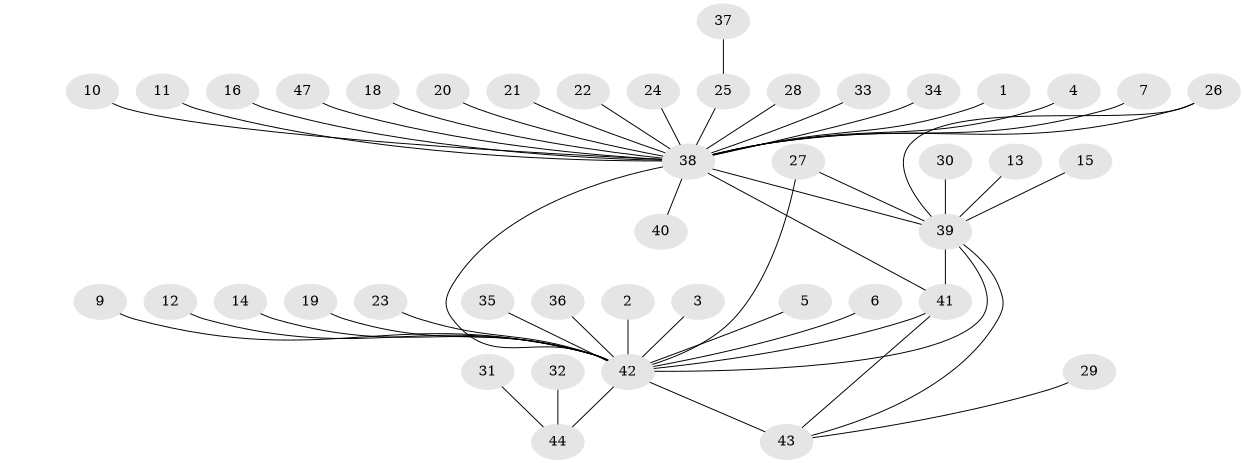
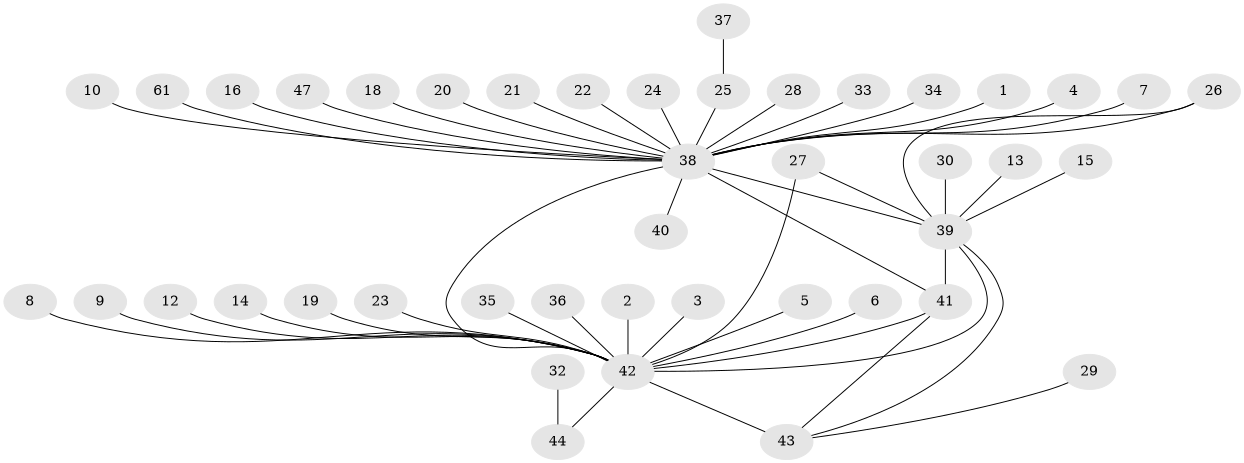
node "11": label "11" -> "61"
node "8": added
node "31": removed
